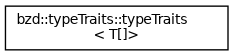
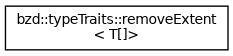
node "bzd::typeTraits::typeTraits < T[]>": label "bzd::typeTraits::typeTraits < T[]>" -> "bzd::typeTraits::removeExtent < T[]>"
